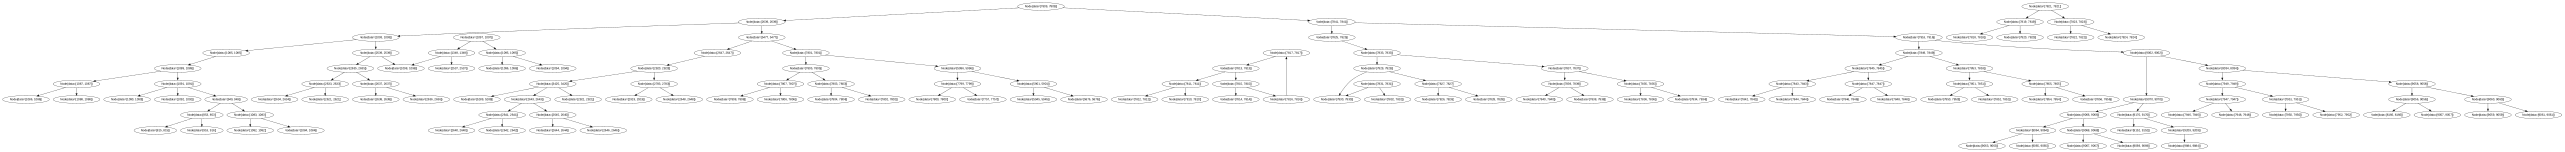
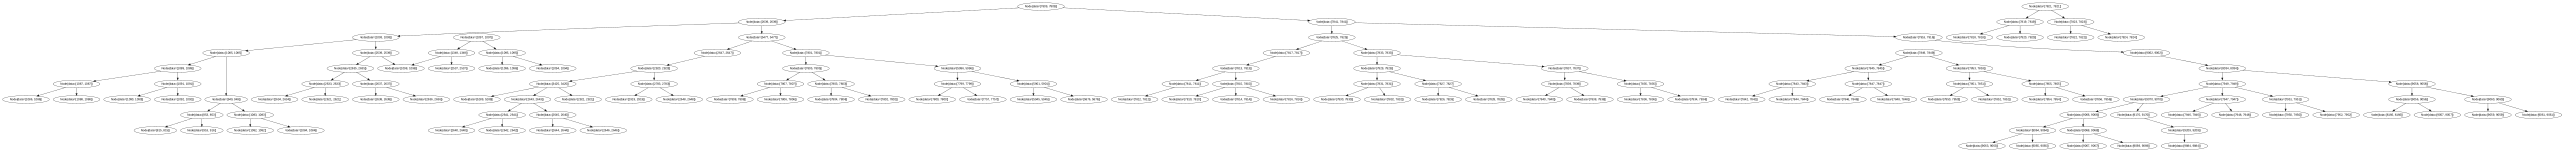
edge "Node{data=[7916, 7916]}" -> "Node{data=[7849, 7849]}": removed
edge "Node{data=[9062, 9062]}" -> "Node{data=[9070, 9070]}": now "Node{data=[7949, 7949]}" -> "Node{data=[9070, 9070]}"
edge "Node{data=[7816, 7816]}" -> "Node{data=[7817, 7817]}": now "Node{data=[7825, 7825]}" -> "Node{data=[7817, 7817]}"
edge "Node{data=[7829, 7829]}" -> "Node{data=[7830, 7830]}": now "Node{data=[7829, 7829]}" -> "Node{data=[7831, 7831]}"
edge "Node{data=[1091, 1091]}" -> "Node{data=[949, 949]}": now "Node{data=[1085, 1085]}" -> "Node{data=[949, 949]}"
edge "Node{data=[7811, 7811]}" -> "Node{data=[7810, 7810]}": now "Node{data=[7815, 7815]}" -> "Node{data=[7810, 7810]}"
node "Node{data=[9152, 9152]}": removed
